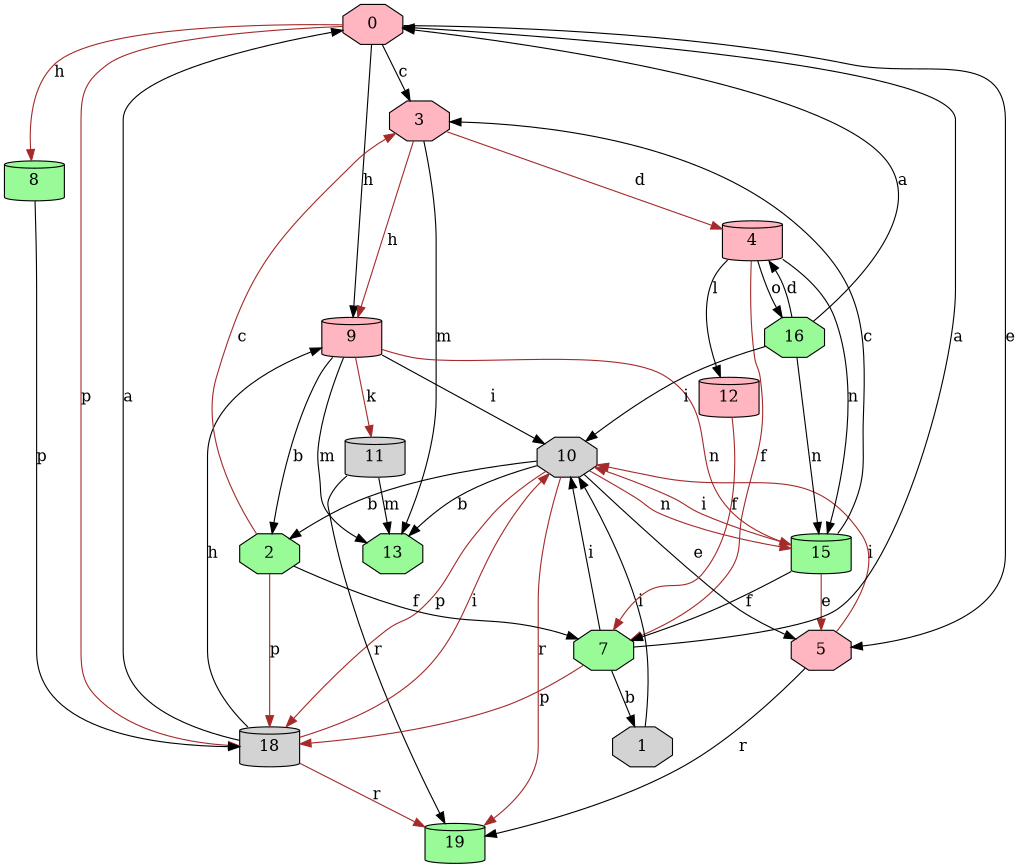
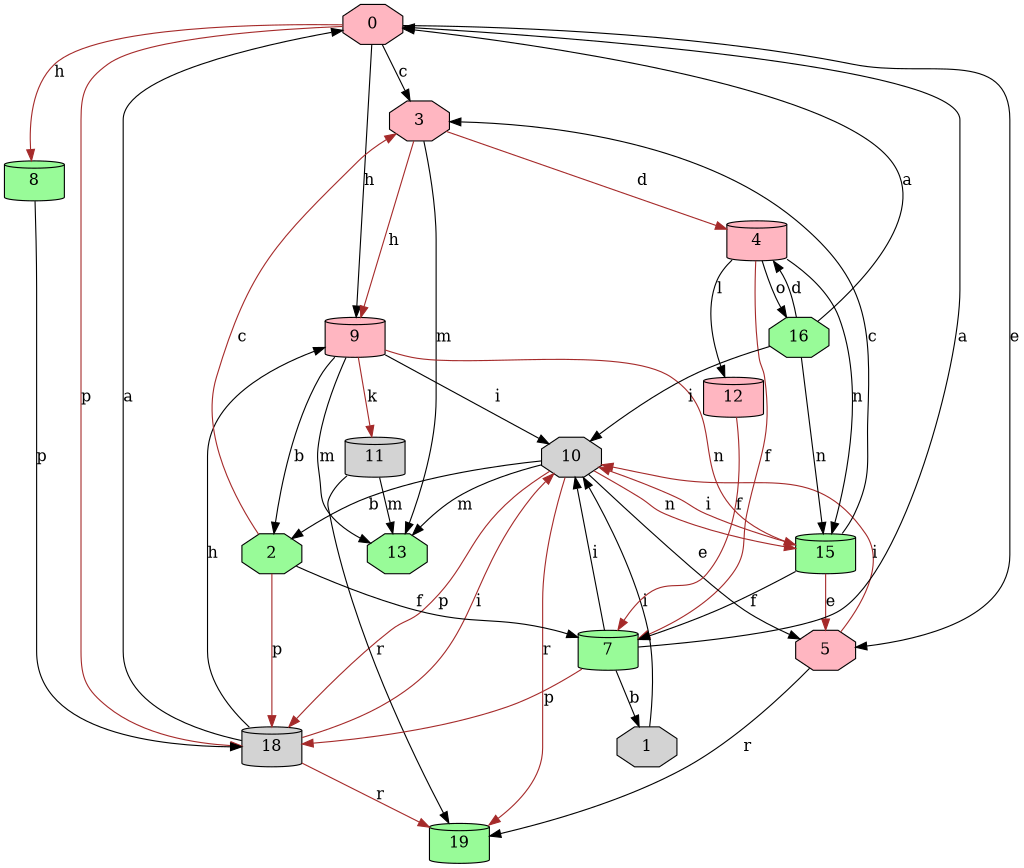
edge "10" -> "13": label "b" -> "m"
node "7": shape octagon -> cylinder
